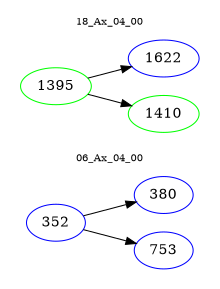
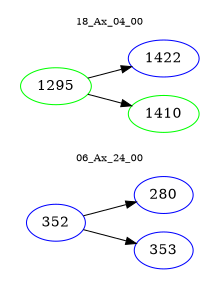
node "1622": label "1622" -> "1422"
node "1395": label "1395" -> "1295"
cluster "06_Ax_04_00": label "06_Ax_04_00" -> "06_Ax_24_00"
node "380": label "380" -> "280"
node "753": label "753" -> "353"
